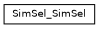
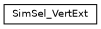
node "SimSel_SimSel": label "SimSel_SimSel" -> "SimSel_VertExt"
